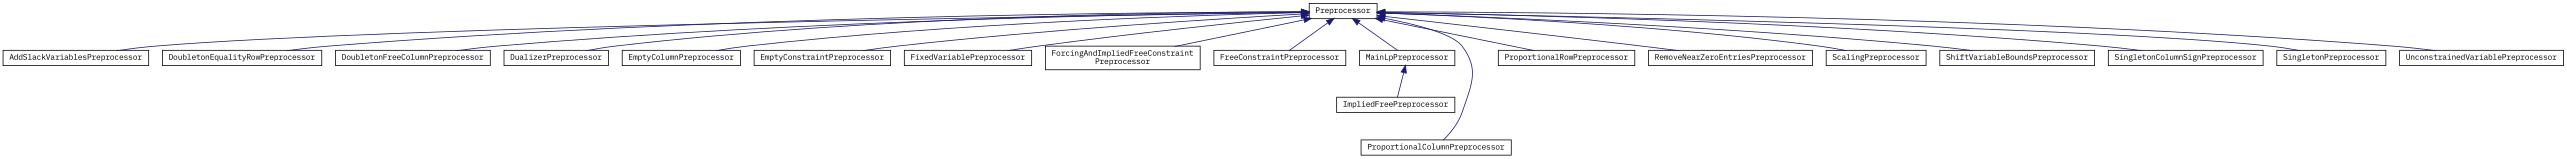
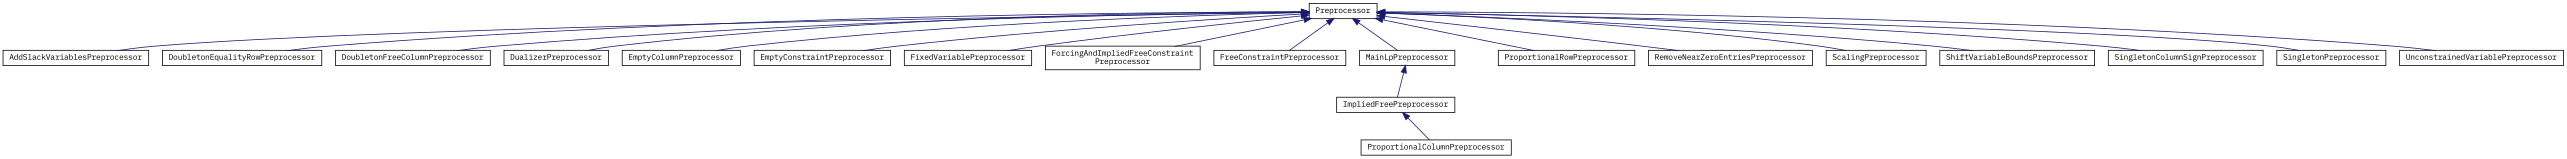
edge "ProportionalColumnPreprocessor" -> "Preprocessor": now "ProportionalColumnPreprocessor" -> "ImpliedFreePreprocessor"
